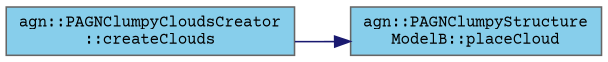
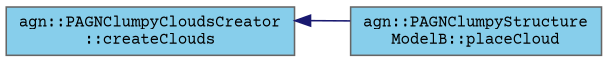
edge "agn::PAGNClumpyCloudsCreator ::createClouds" -> "agn::PAGNClumpyStructure ModelB::placeCloud": reversed
